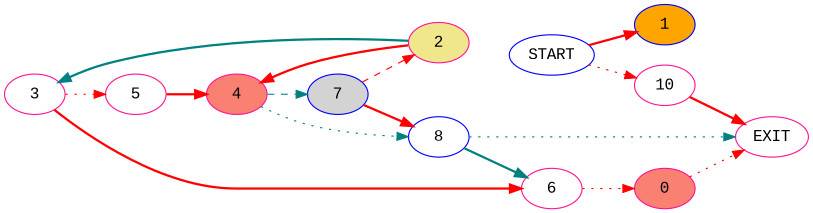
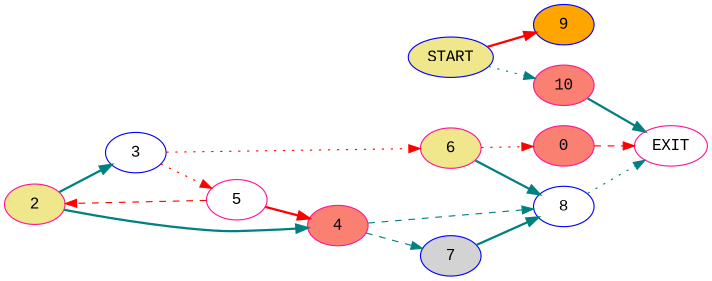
node "1": label "1" -> "9"
node "START": fillcolor white -> khaki
edge "2" -> "4": color red -> teal
edge "START" -> "10": color red -> teal
edge "7" -> "2": now "5" -> "2"
node "10": fillcolor white -> salmon
node "3": color deeppink -> blue
edge "10" -> "EXIT": color red -> teal
edge "7" -> "8": color red -> teal
edge "4" -> "8": style dotted -> dashed
edge "8" -> "6": reversed
edge "0" -> "EXIT": style dotted -> dashed
edge "3" -> "6": style bold -> dotted
node "6": fillcolor white -> khaki
